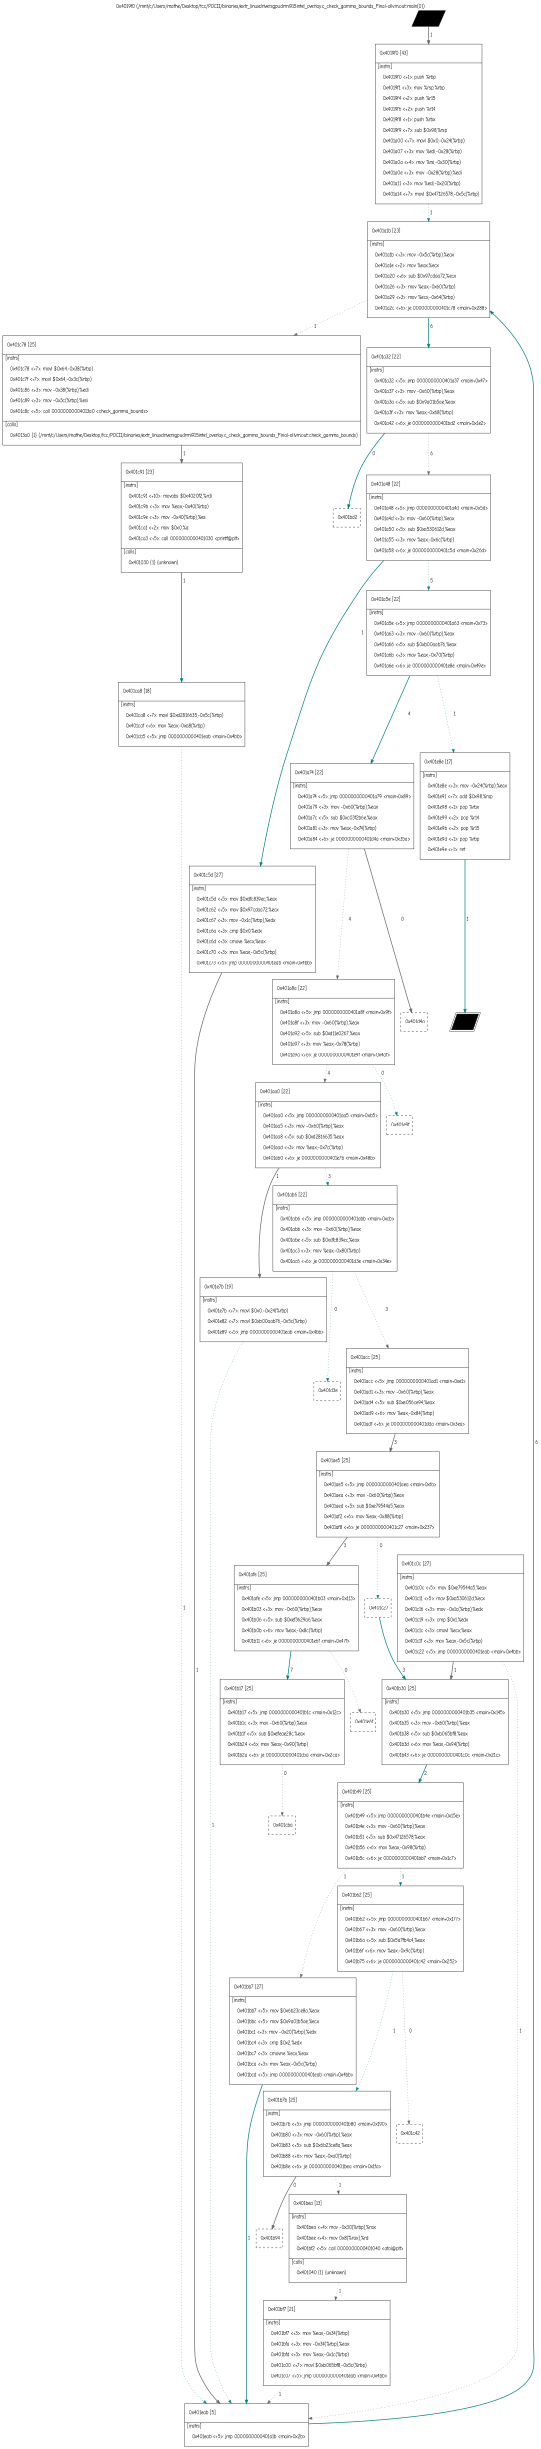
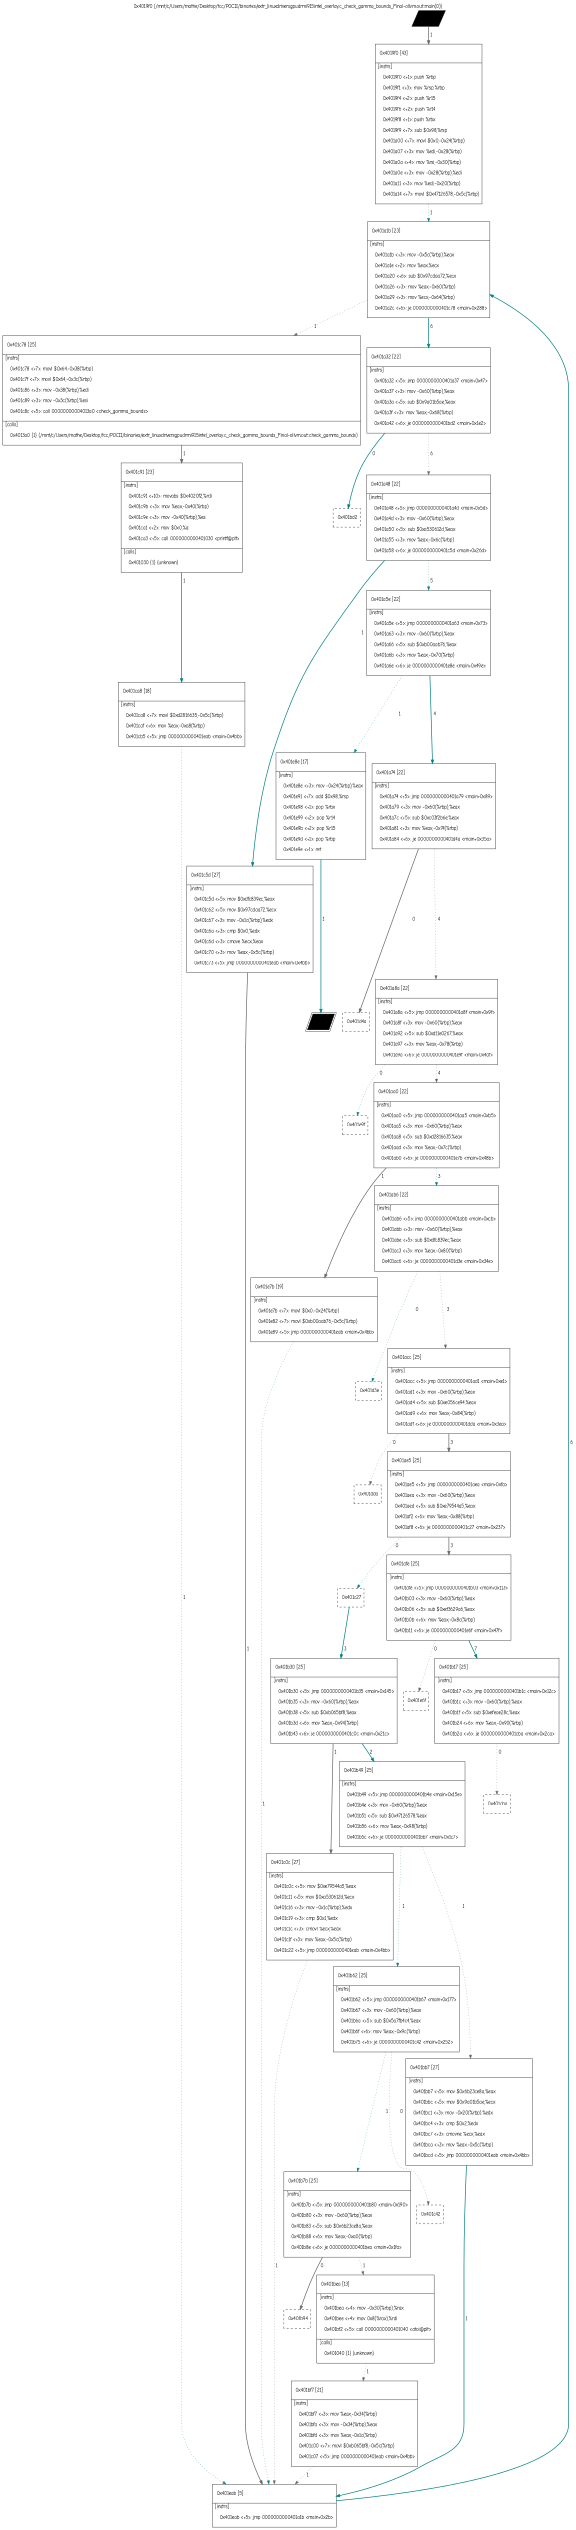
node "0x401dda": added
edge "0x401c0c [27]" -> "0x401b30 [25]": reversed
